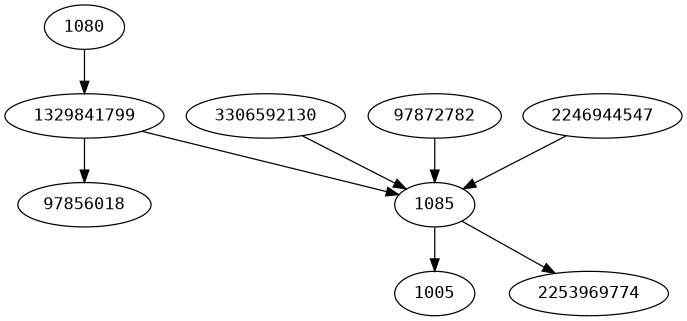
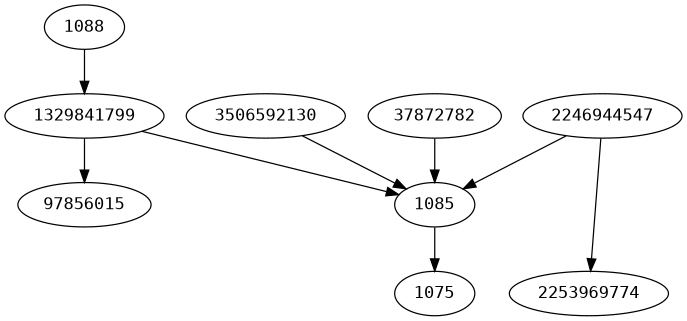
node "1080": label "1080" -> "1088"
node "3306592130": label "3306592130" -> "3506592130"
node "97872782": label "97872782" -> "37872782"
node "97856018": label "97856018" -> "97856015"
edge "1085" -> "2253969774": now "2246944547" -> "2253969774"
node "1005": label "1005" -> "1075"
